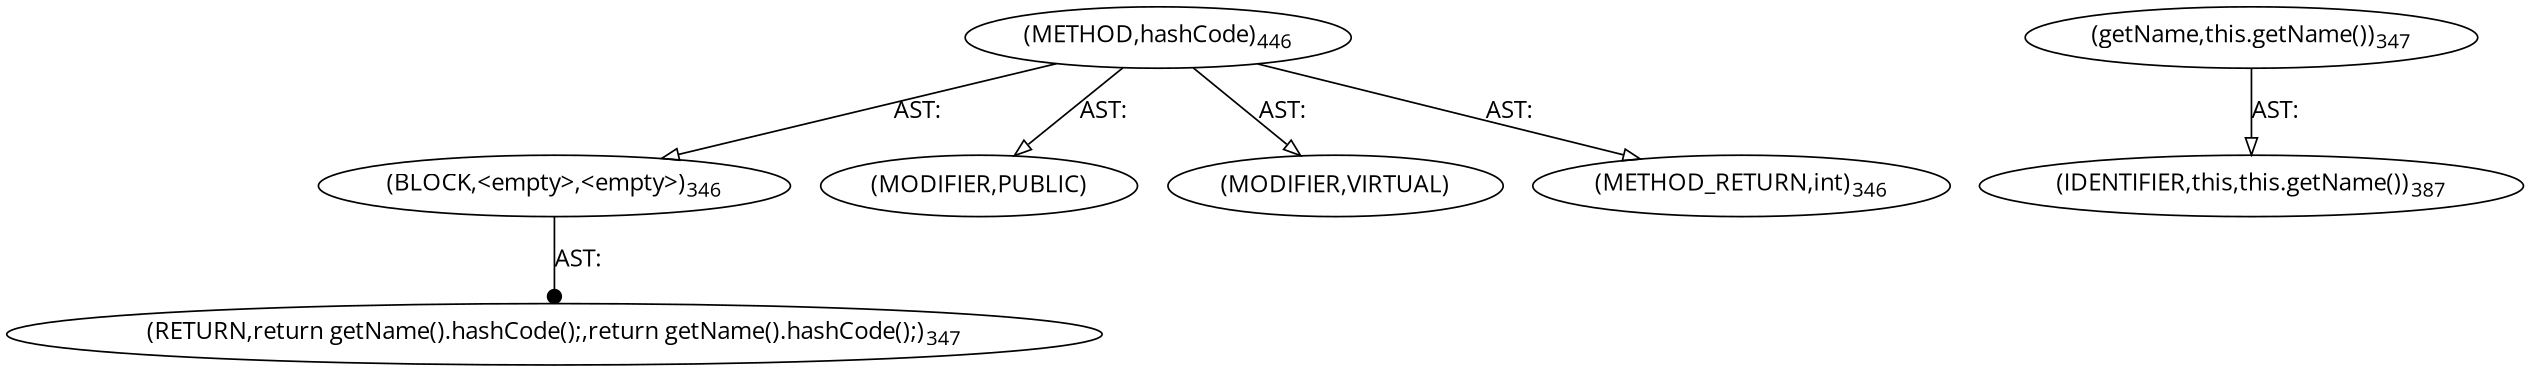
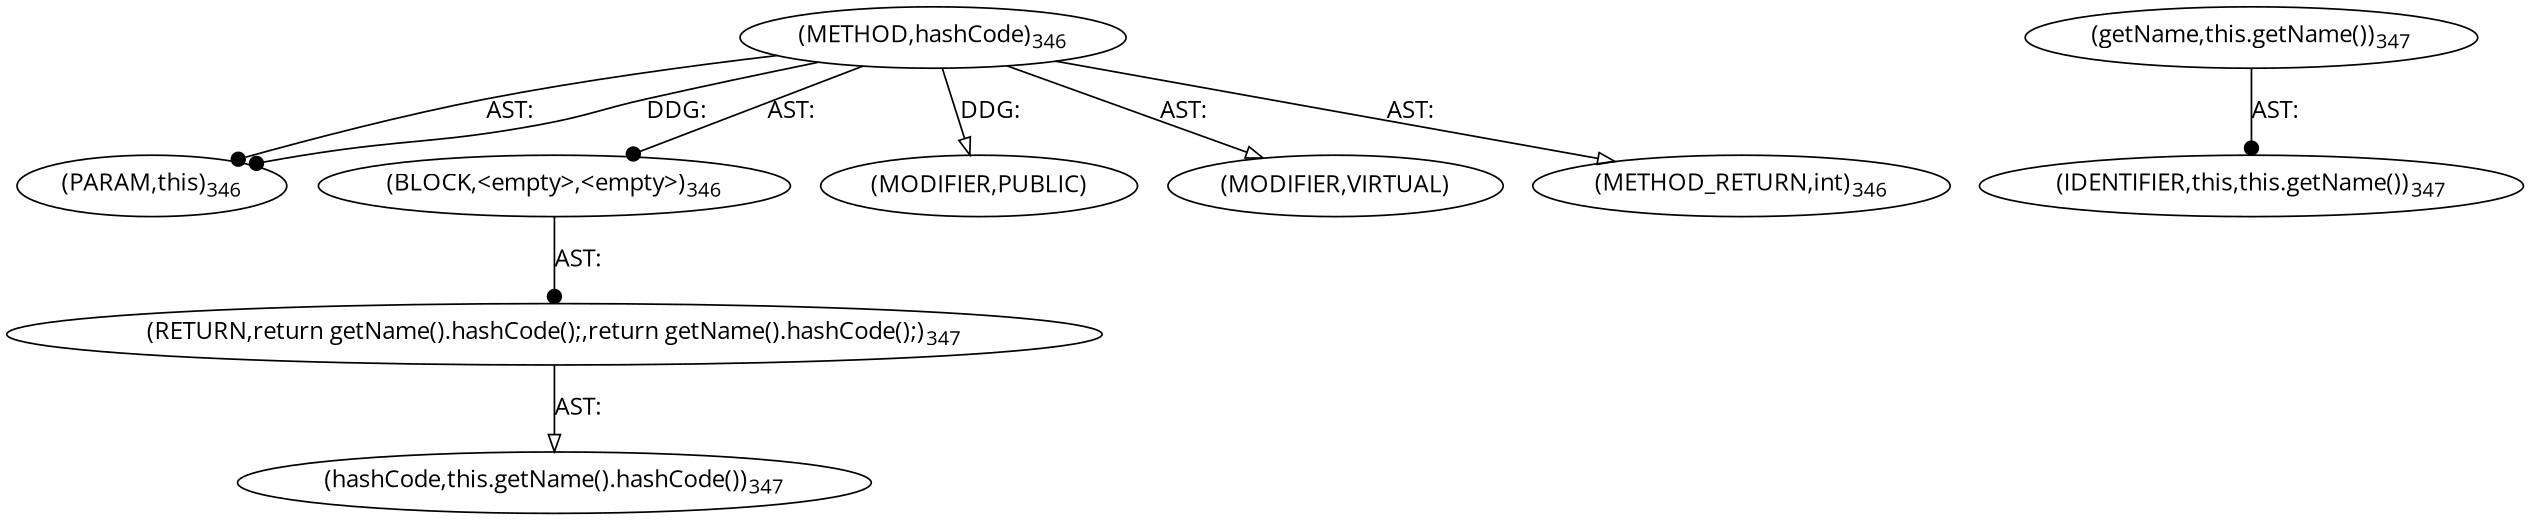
node "(METHOD,hashCode)": text "446" -> "346"
edge "(getName,this.getName())" -> "(IDENTIFIER,this,this.getName())": arrowhead onormal -> dot
edge "(METHOD,hashCode)" -> "(BLOCK,<empty>,<empty>)": arrowhead onormal -> dot
edge "(METHOD,hashCode)" -> "(MODIFIER,PUBLIC)": label "AST: " -> "DDG: "
node "(IDENTIFIER,this,this.getName())": text "387" -> "347"
node "(PARAM,this)": added
node "(hashCode,this.getName().hashCode())": added
